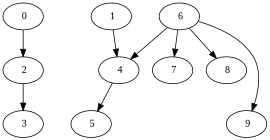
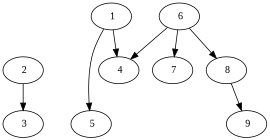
node "0": removed
edge "6" -> "9": now "8" -> "9"
edge "4" -> "5": now "1" -> "5"
